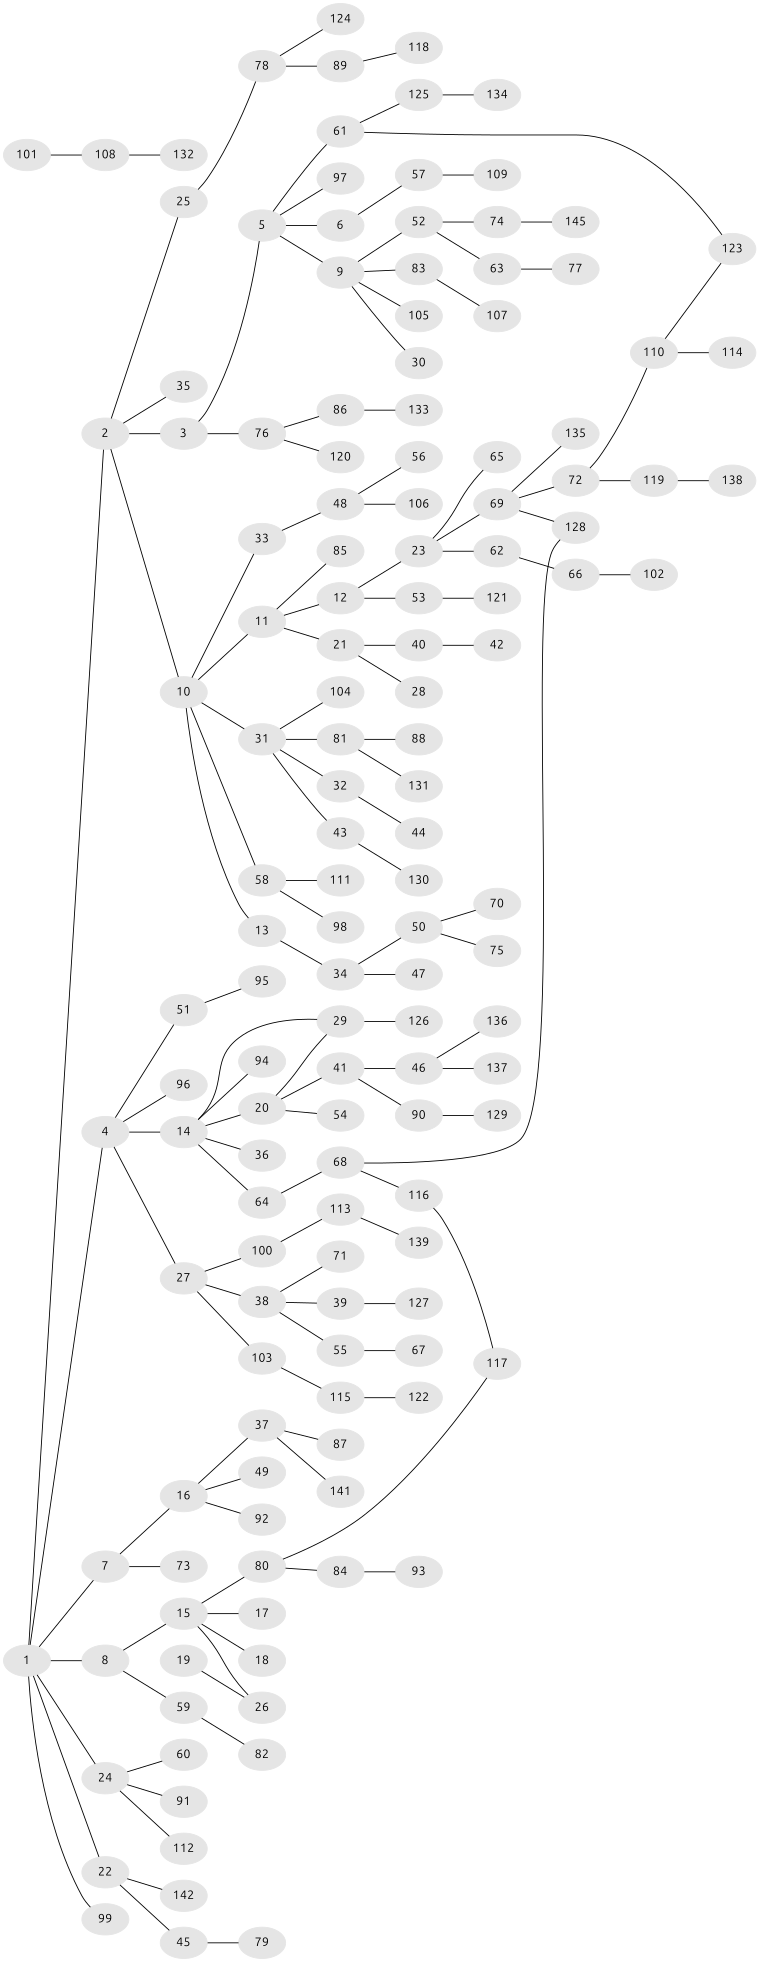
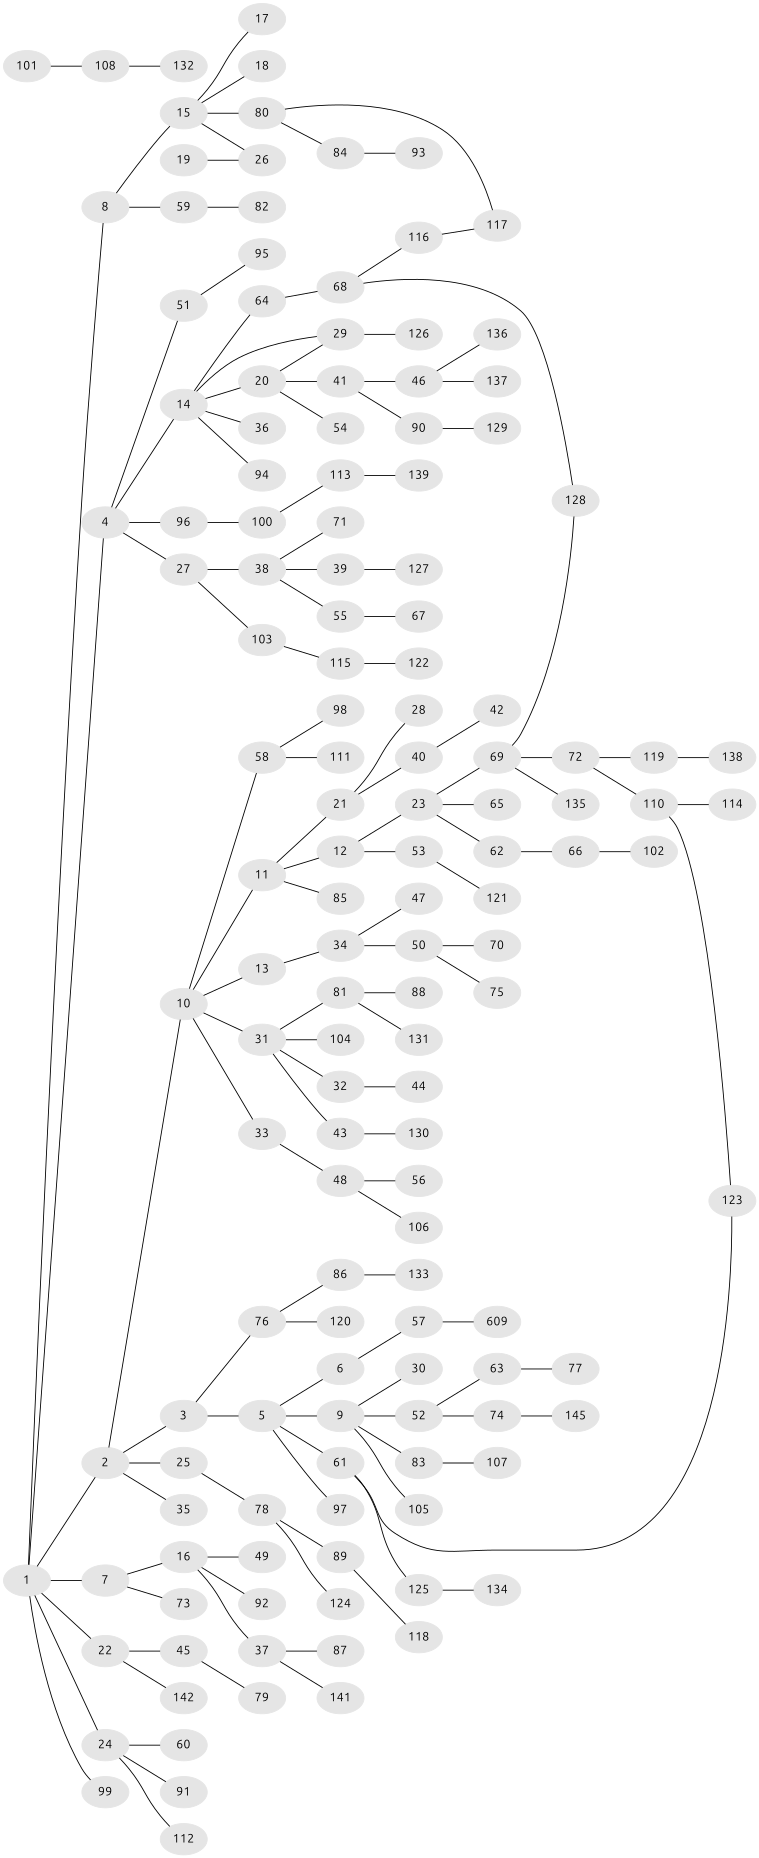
node "109": label "109" -> "609"
edge "100" -- "27": now "100" -- "96"
